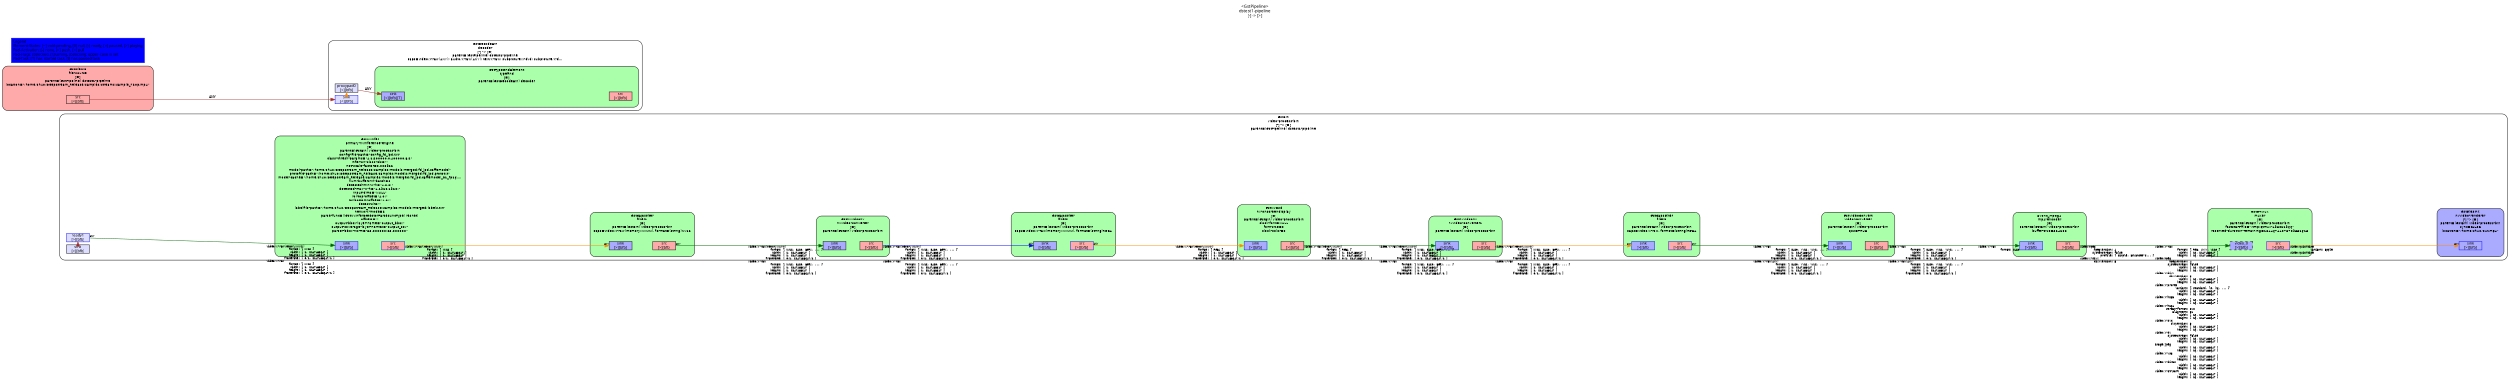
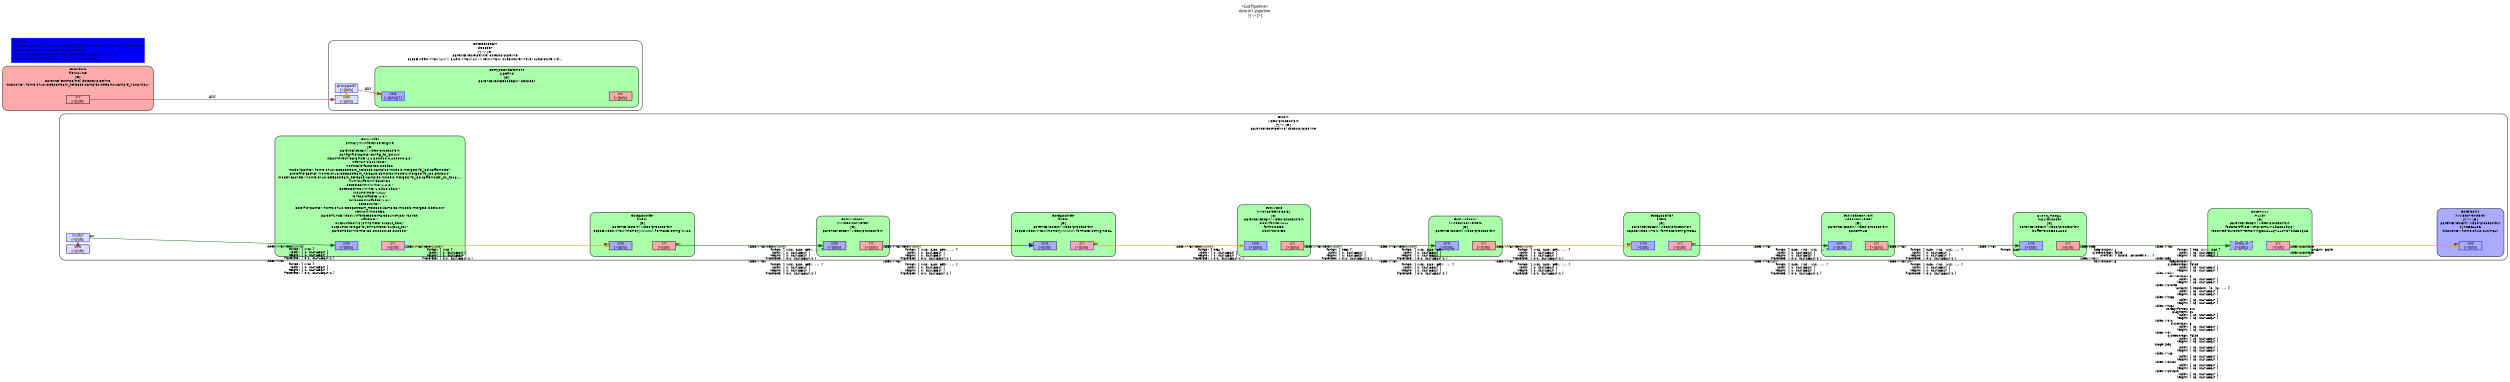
node "proxypad0 [<][bfb]": color black -> blue
node "sink [<][bfb][T]": color black -> blue
